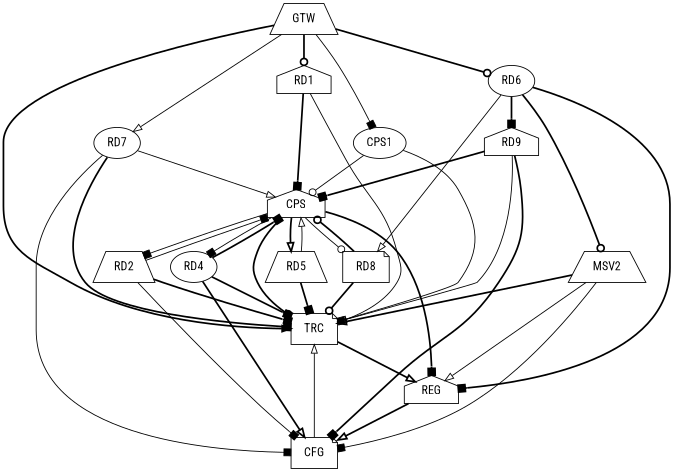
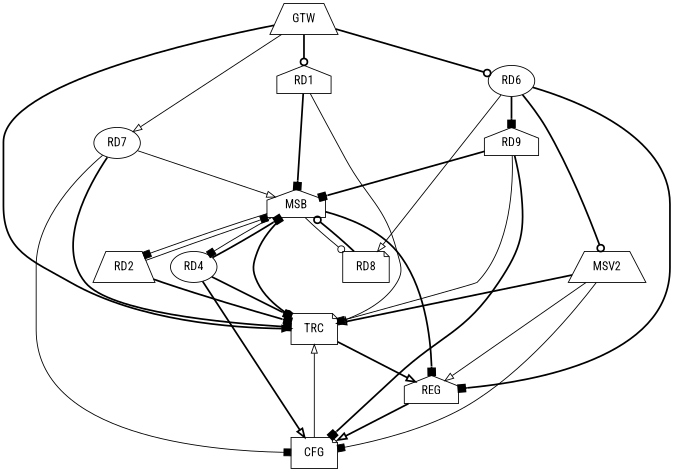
node "CPS1": removed
node "CPS": label "CPS" -> "MSB"
node "RD5": removed
edge "RD8" -> "TRC": removed
edge "RD2" -> "CFG": removed
